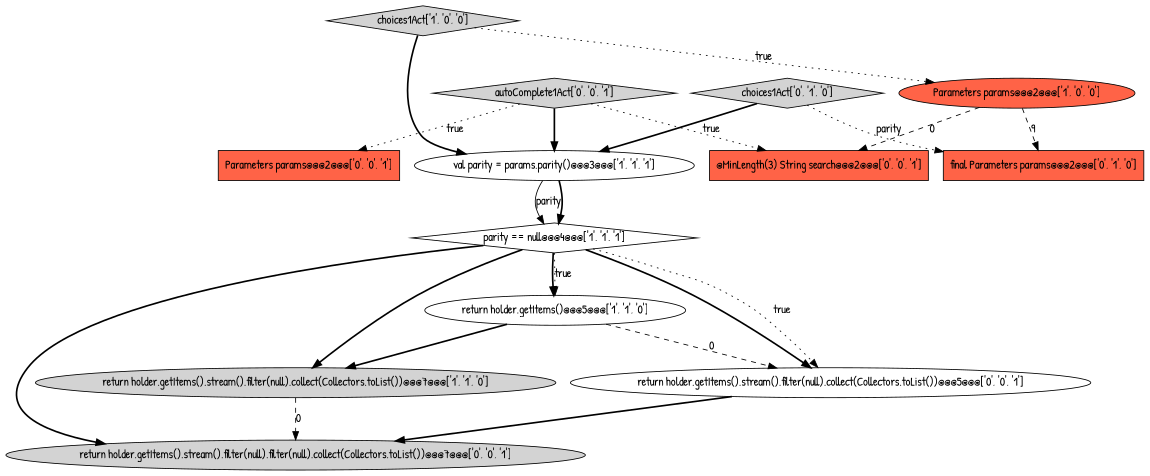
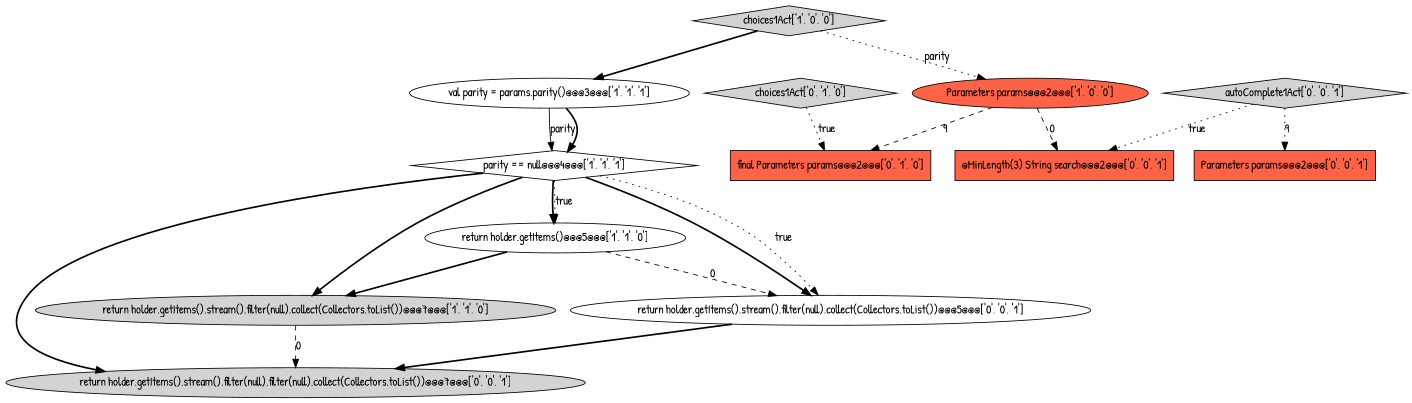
edge "choices1Act['1', '0', '0']" -> "Parameters params@@@2@@@['1', '0', '0']": label "true" -> "parity"
edge "choices1Act['0', '1', '0']" -> "val parity = params.parity()@@@3@@@['1', '1', '1']": removed
edge "autoComplete1Act['0', '0', '1']" -> "val parity = params.parity()@@@3@@@['1', '1', '1']": removed
edge "autoComplete1Act['0', '0', '1']" -> "Parameters params@@@2@@@['0', '0', '1']": label "true" -> "9"
edge "choices1Act['0', '1', '0']" -> "final Parameters params@@@2@@@['0', '1', '0']": label "parity" -> "true"
